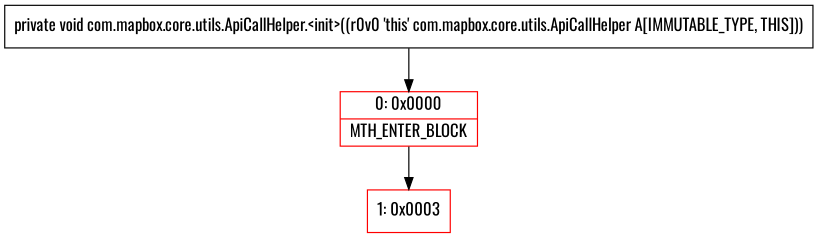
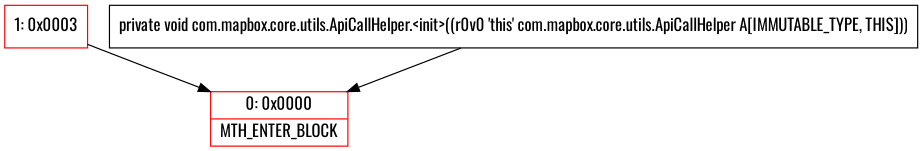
edge "0: 0x0000" -> "1: 0x0003": reversed
